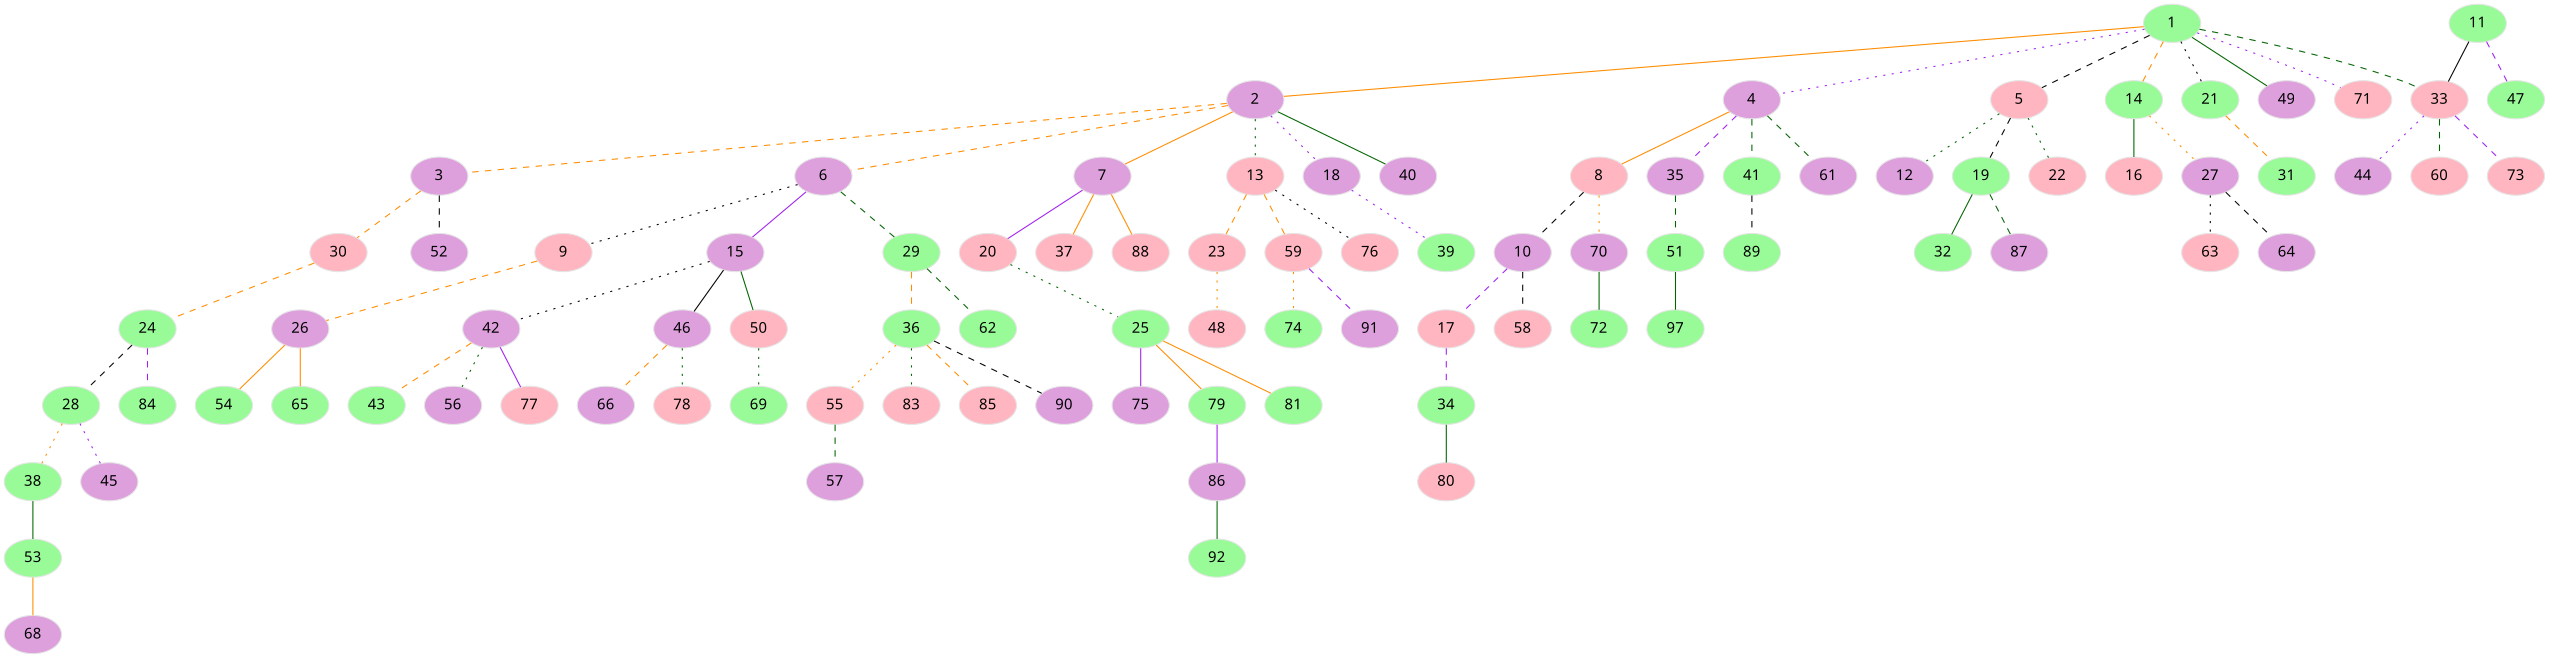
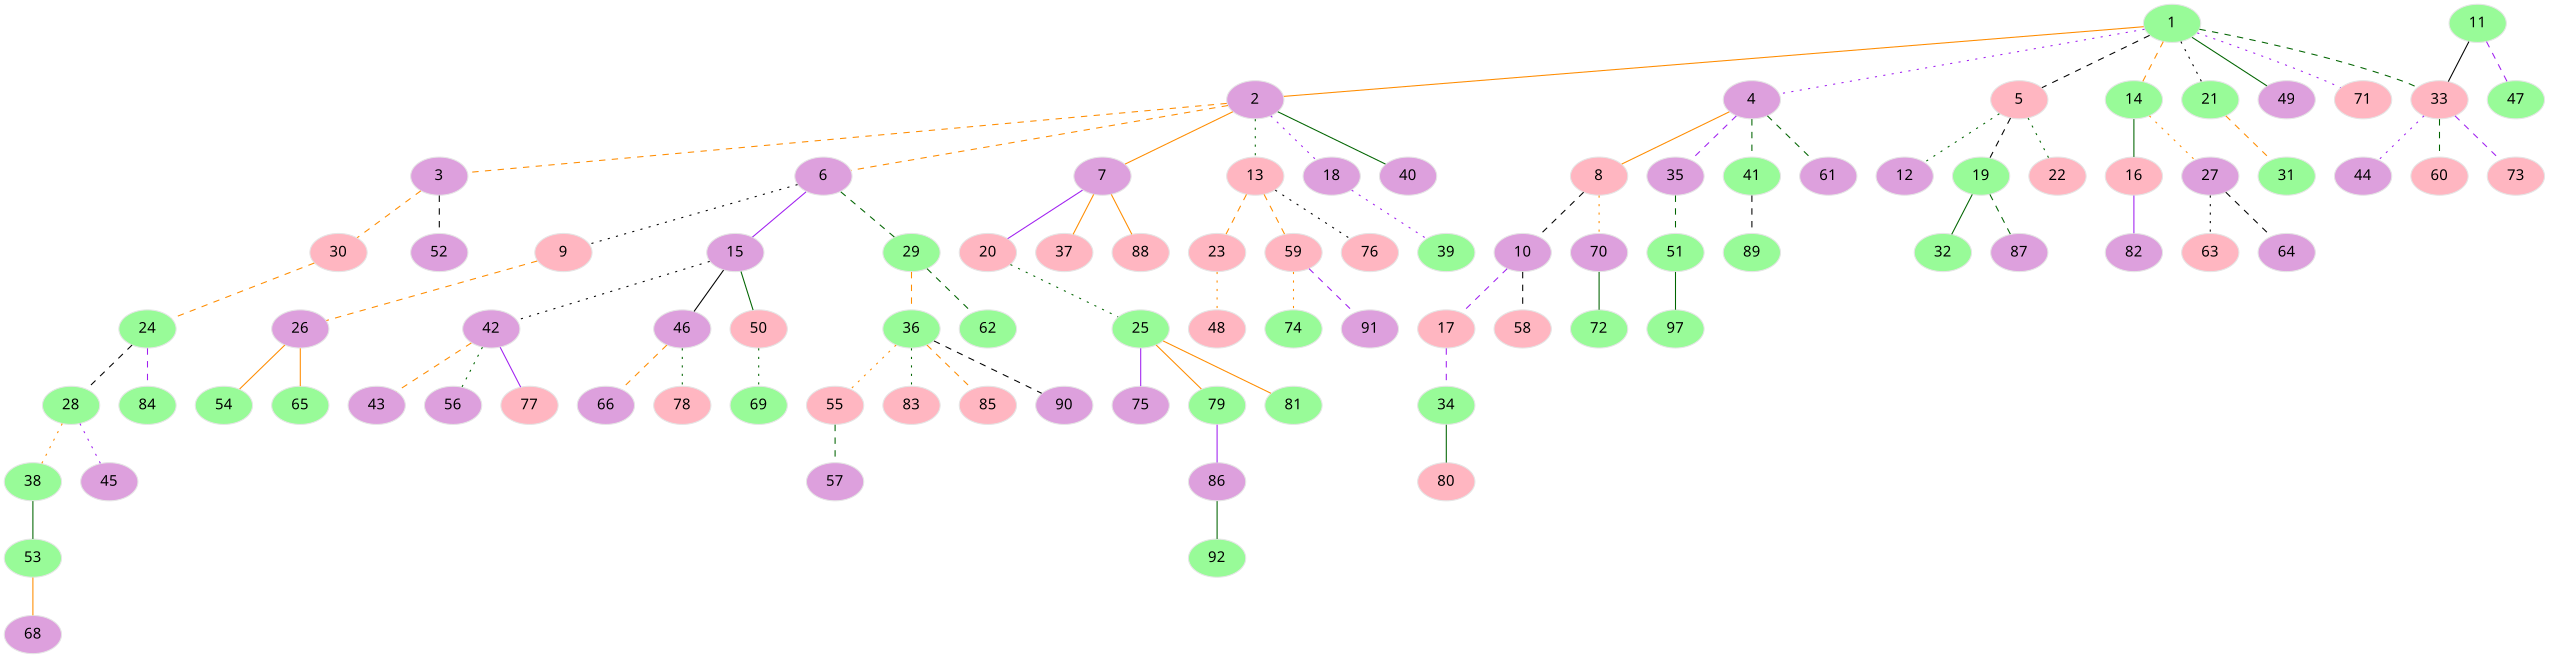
node "82": added
node "43": fillcolor palegreen -> plum
